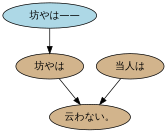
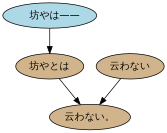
node "坊やは": label "坊やは" -> "坊やとは"
node "当人は": label "当人は" -> "云わない"
